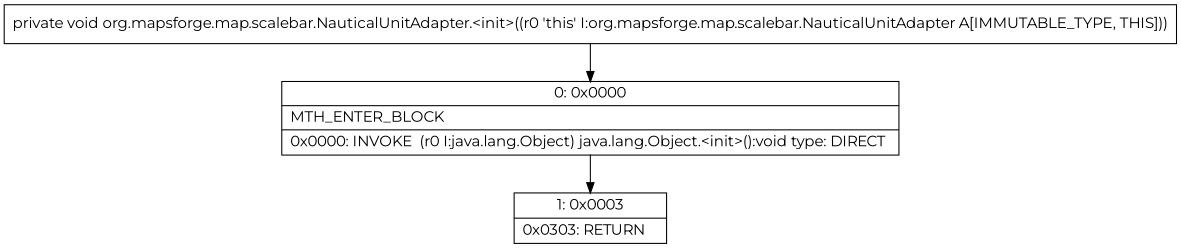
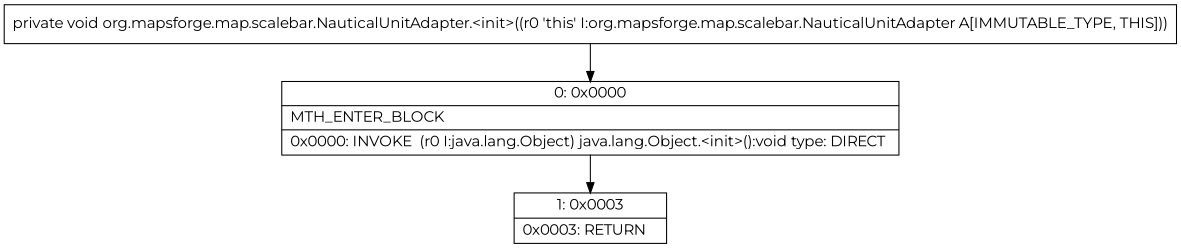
node "1: 0x0003": text "0x0303: RETURN" -> "0x0003: RETURN"
